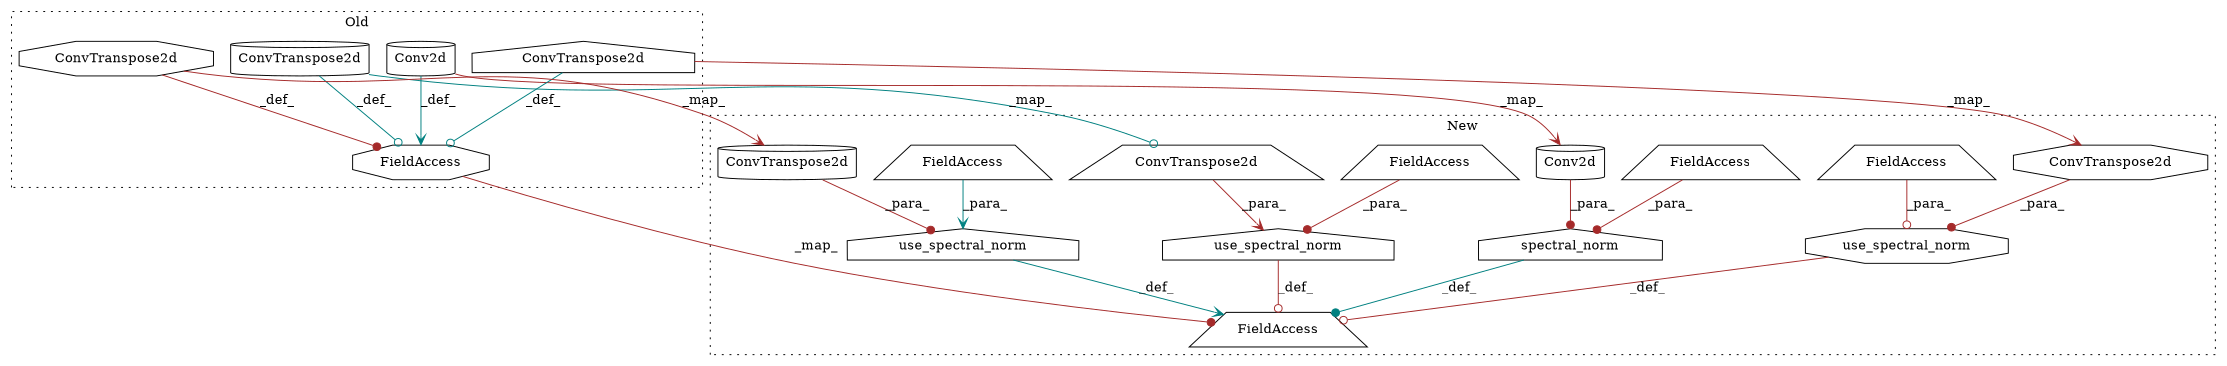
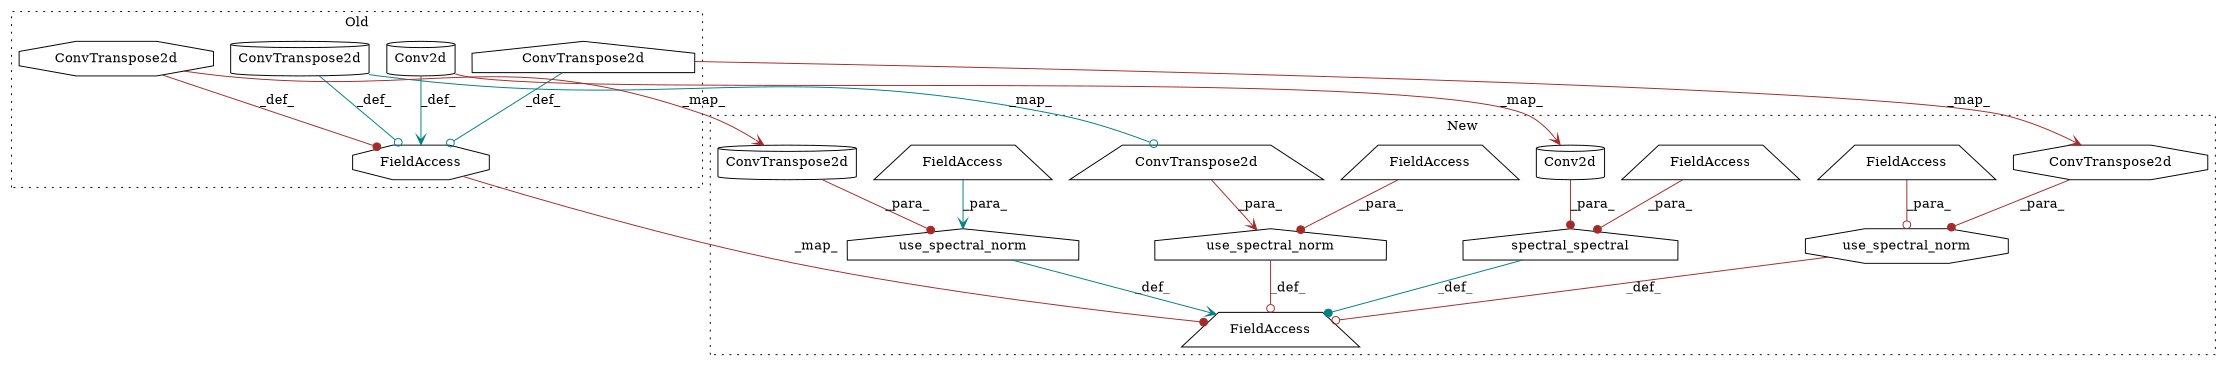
node "spectral_norm": label "spectral_norm" -> "spectral_spectral"
